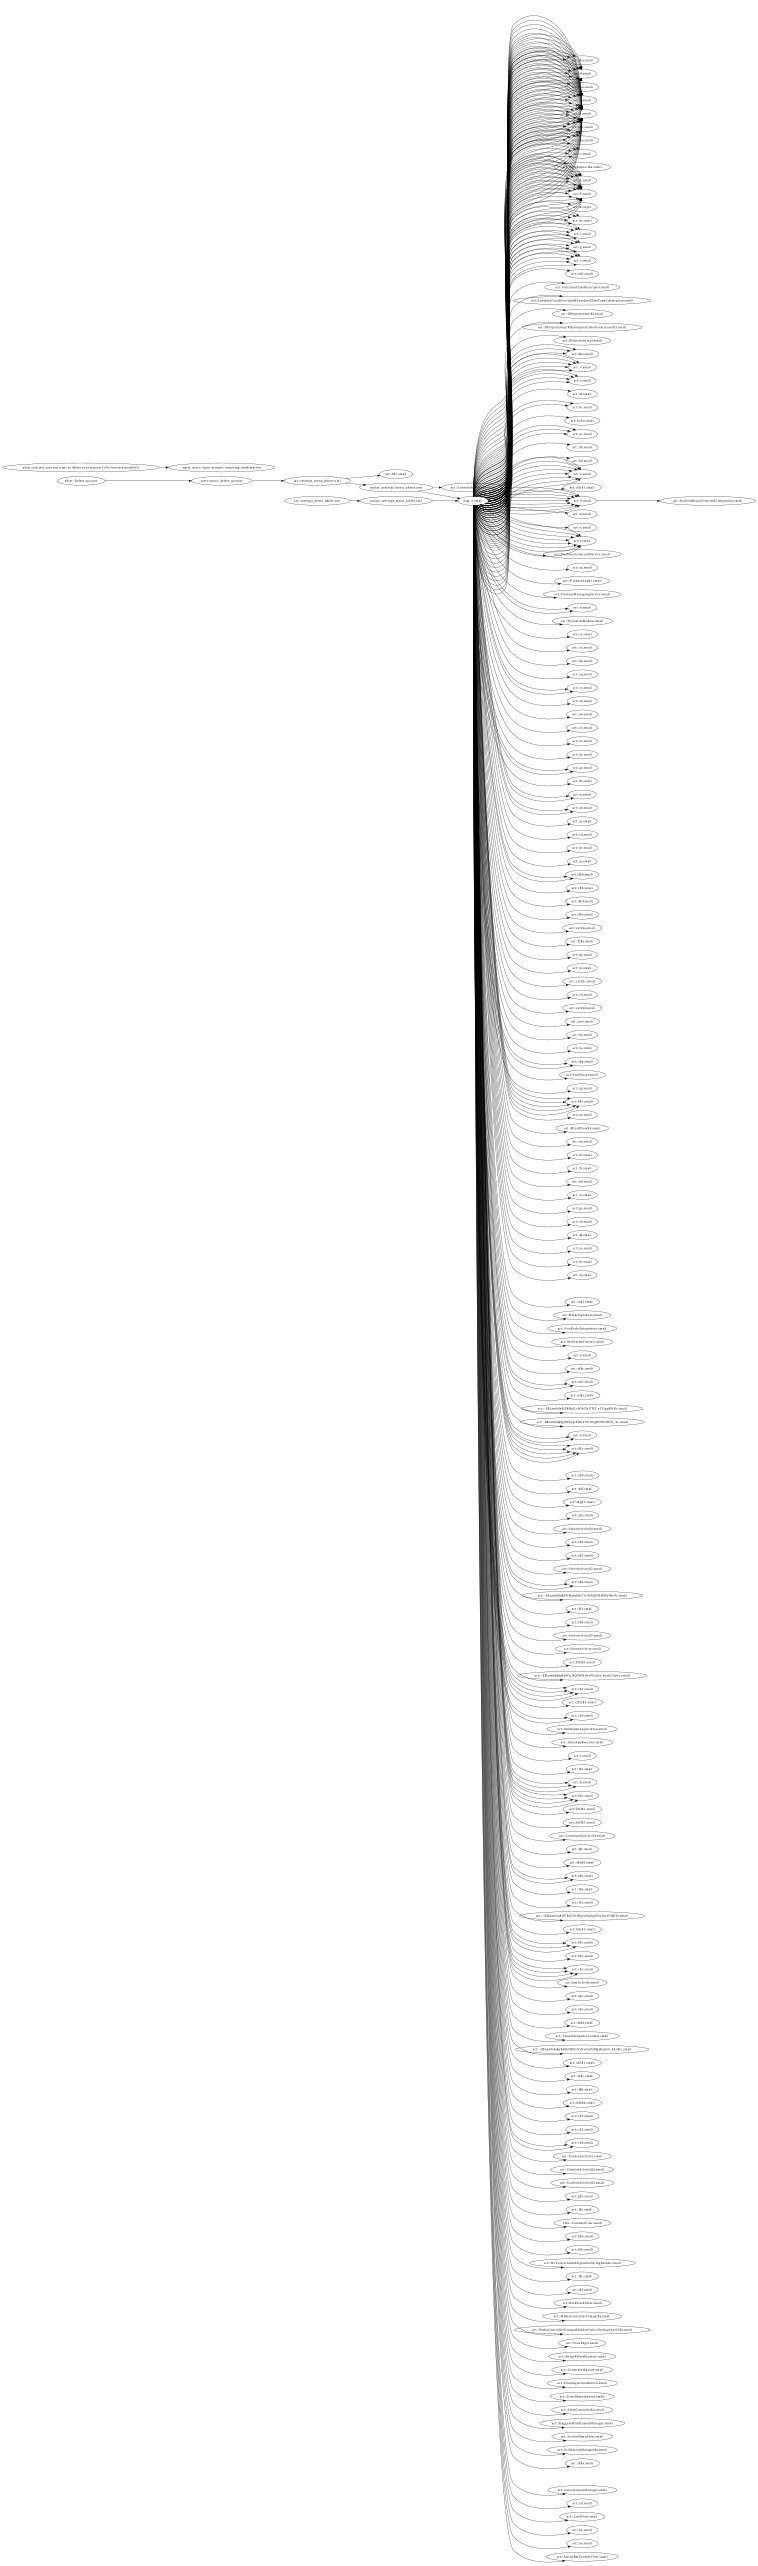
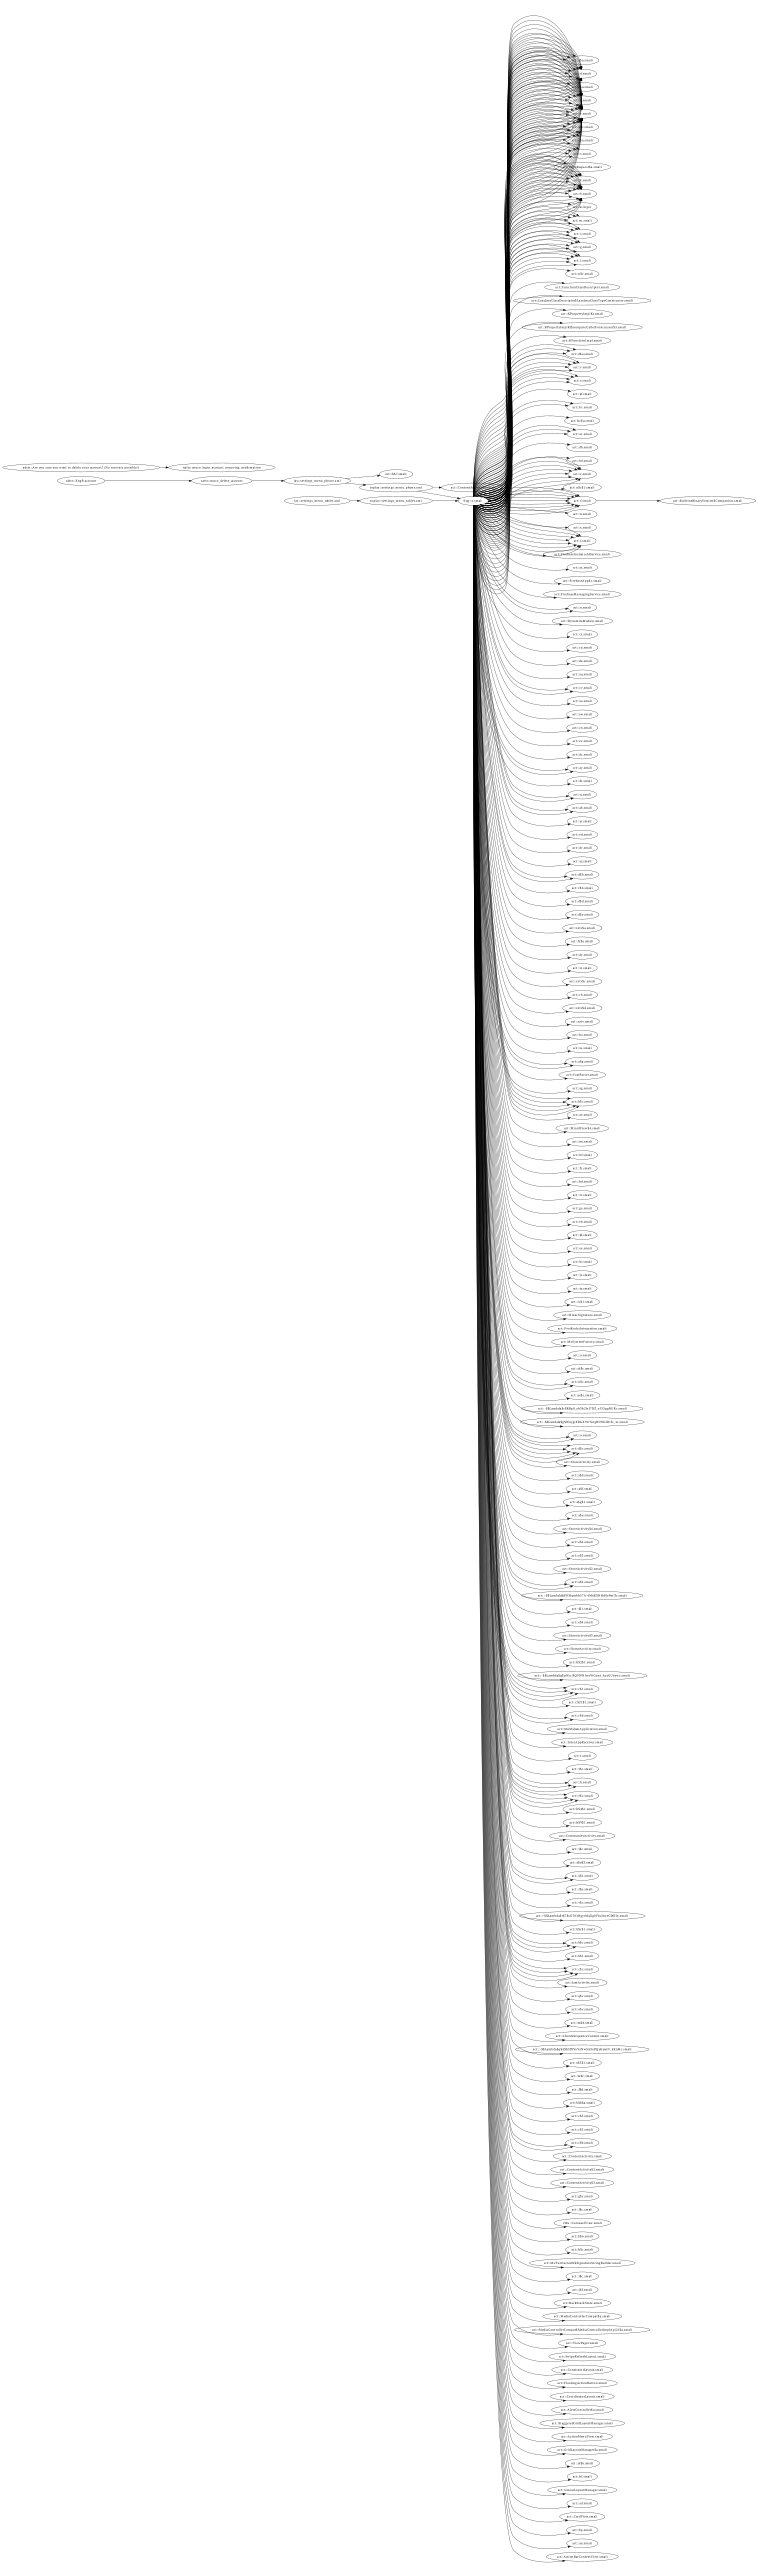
node "adstr::Delete account": label "adstr::Delete account" -> "adstr::XngB account"
node "act::je.smali": added
node "act::StoreActivity.smali": added
node "act::bf.smali": added
